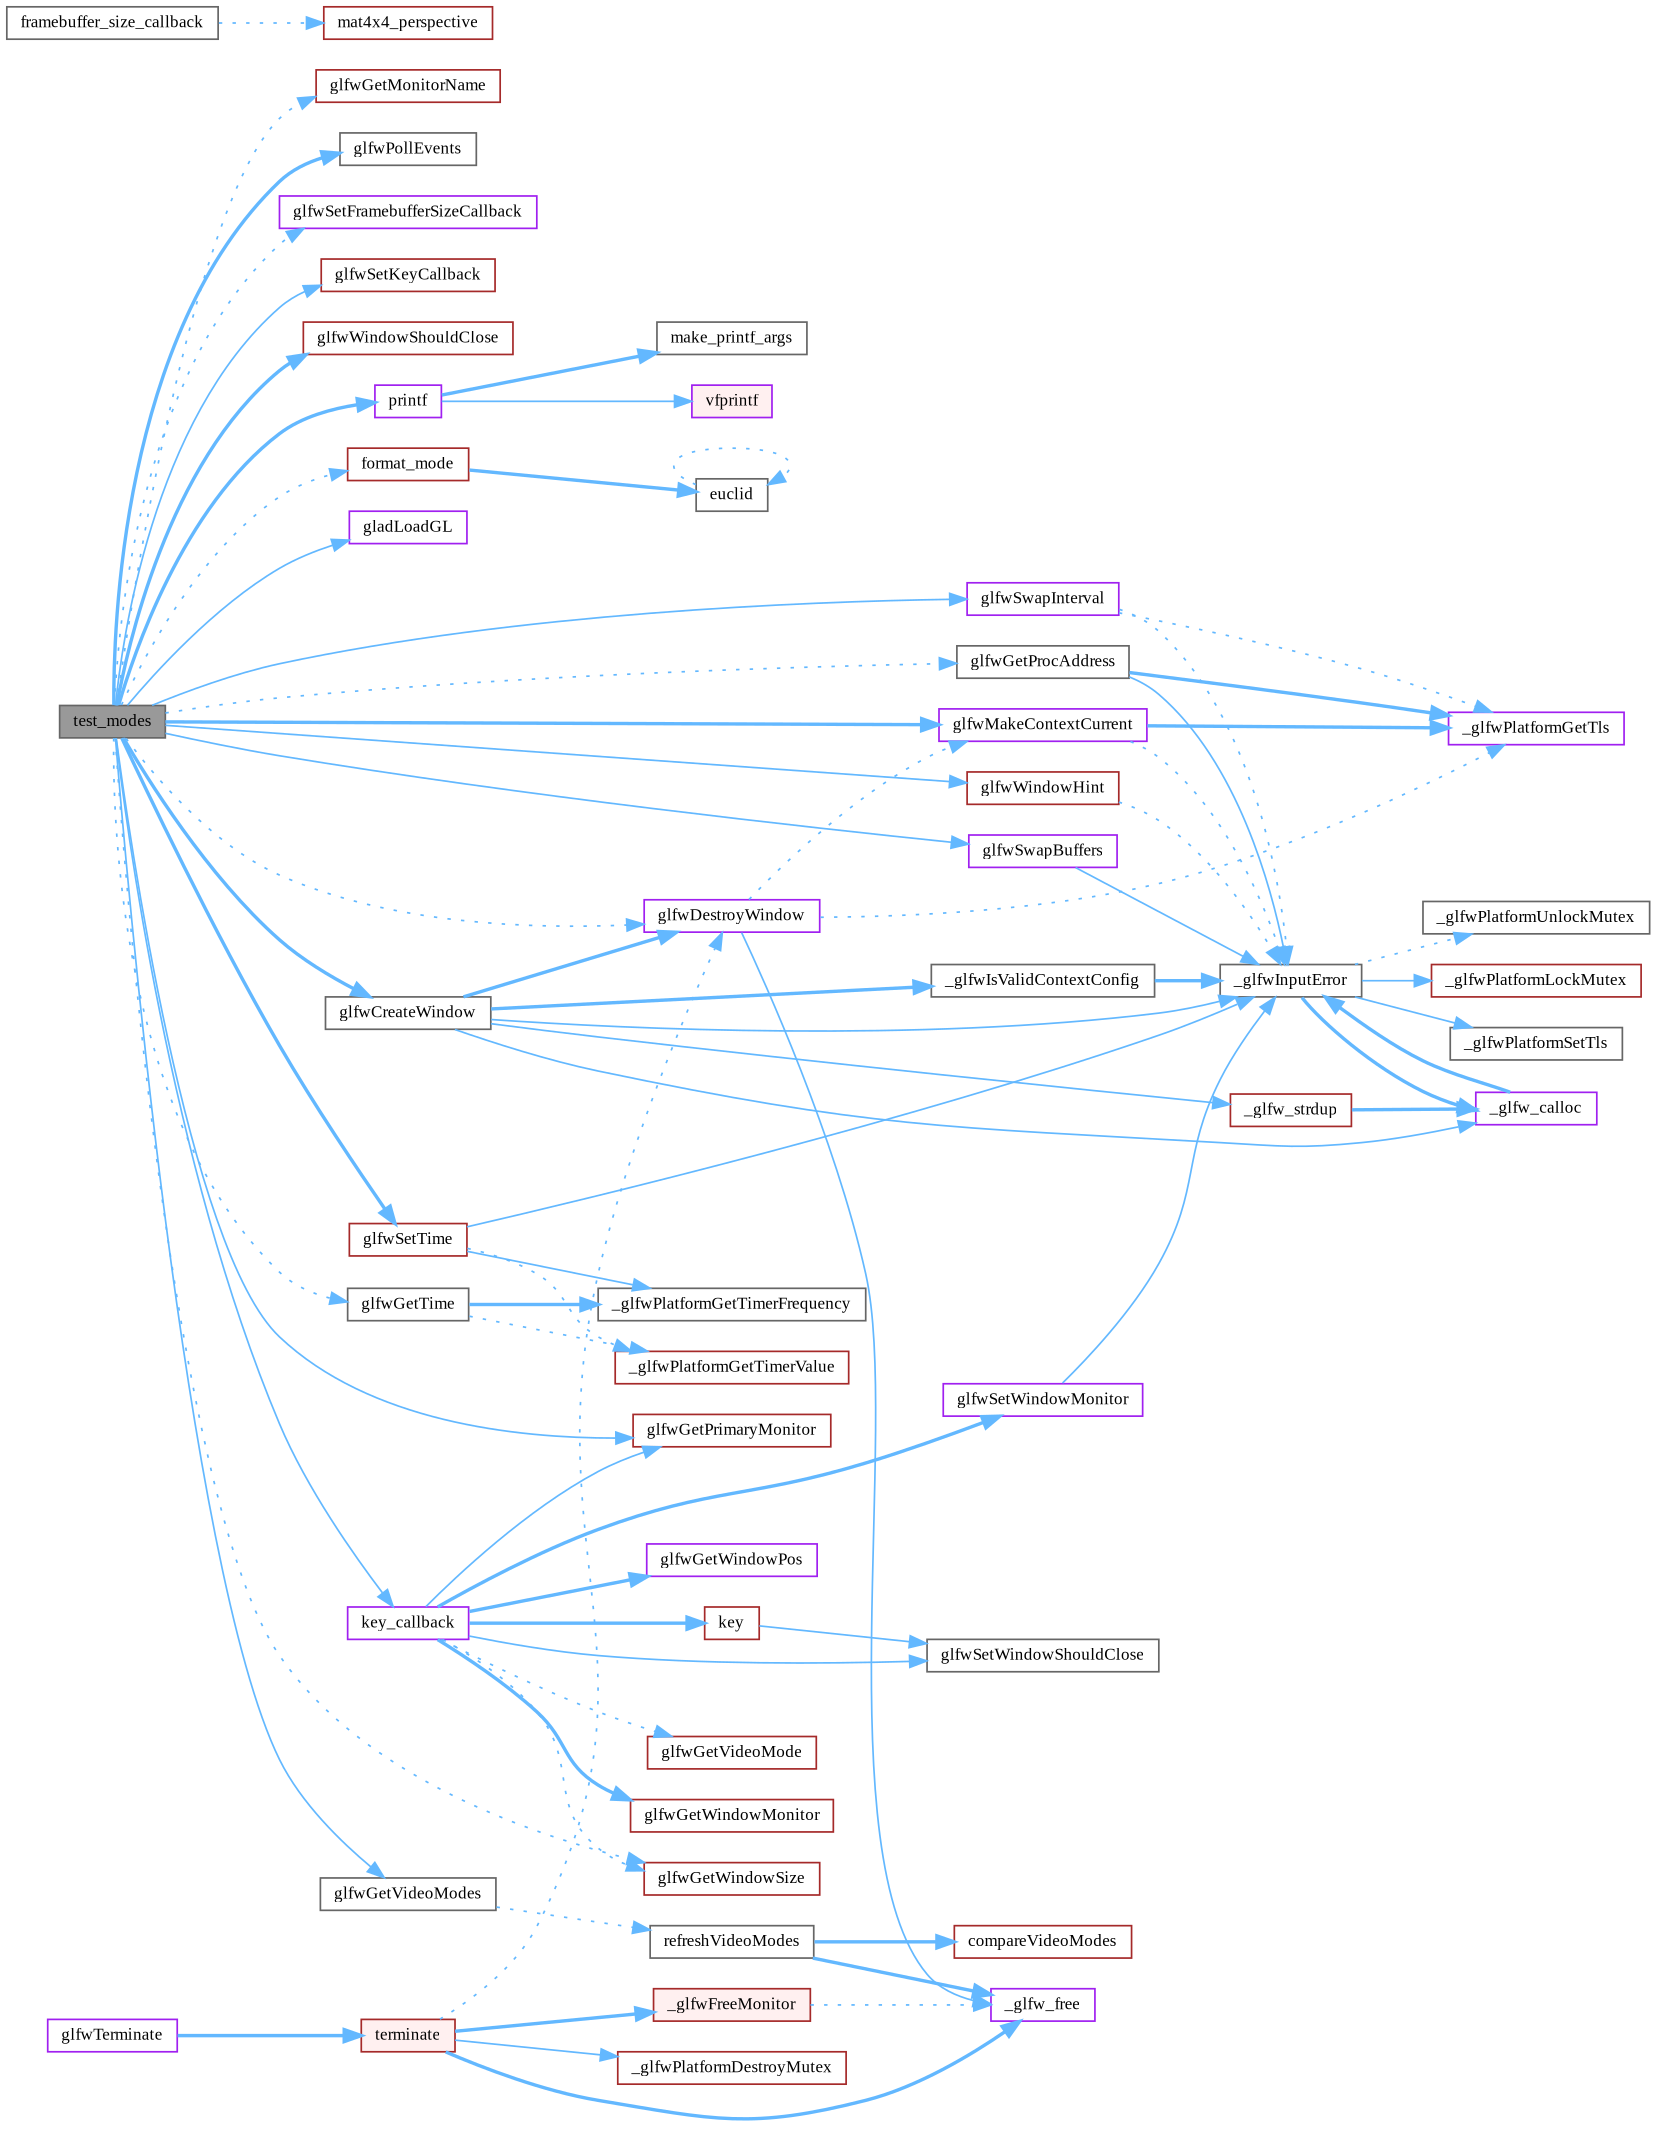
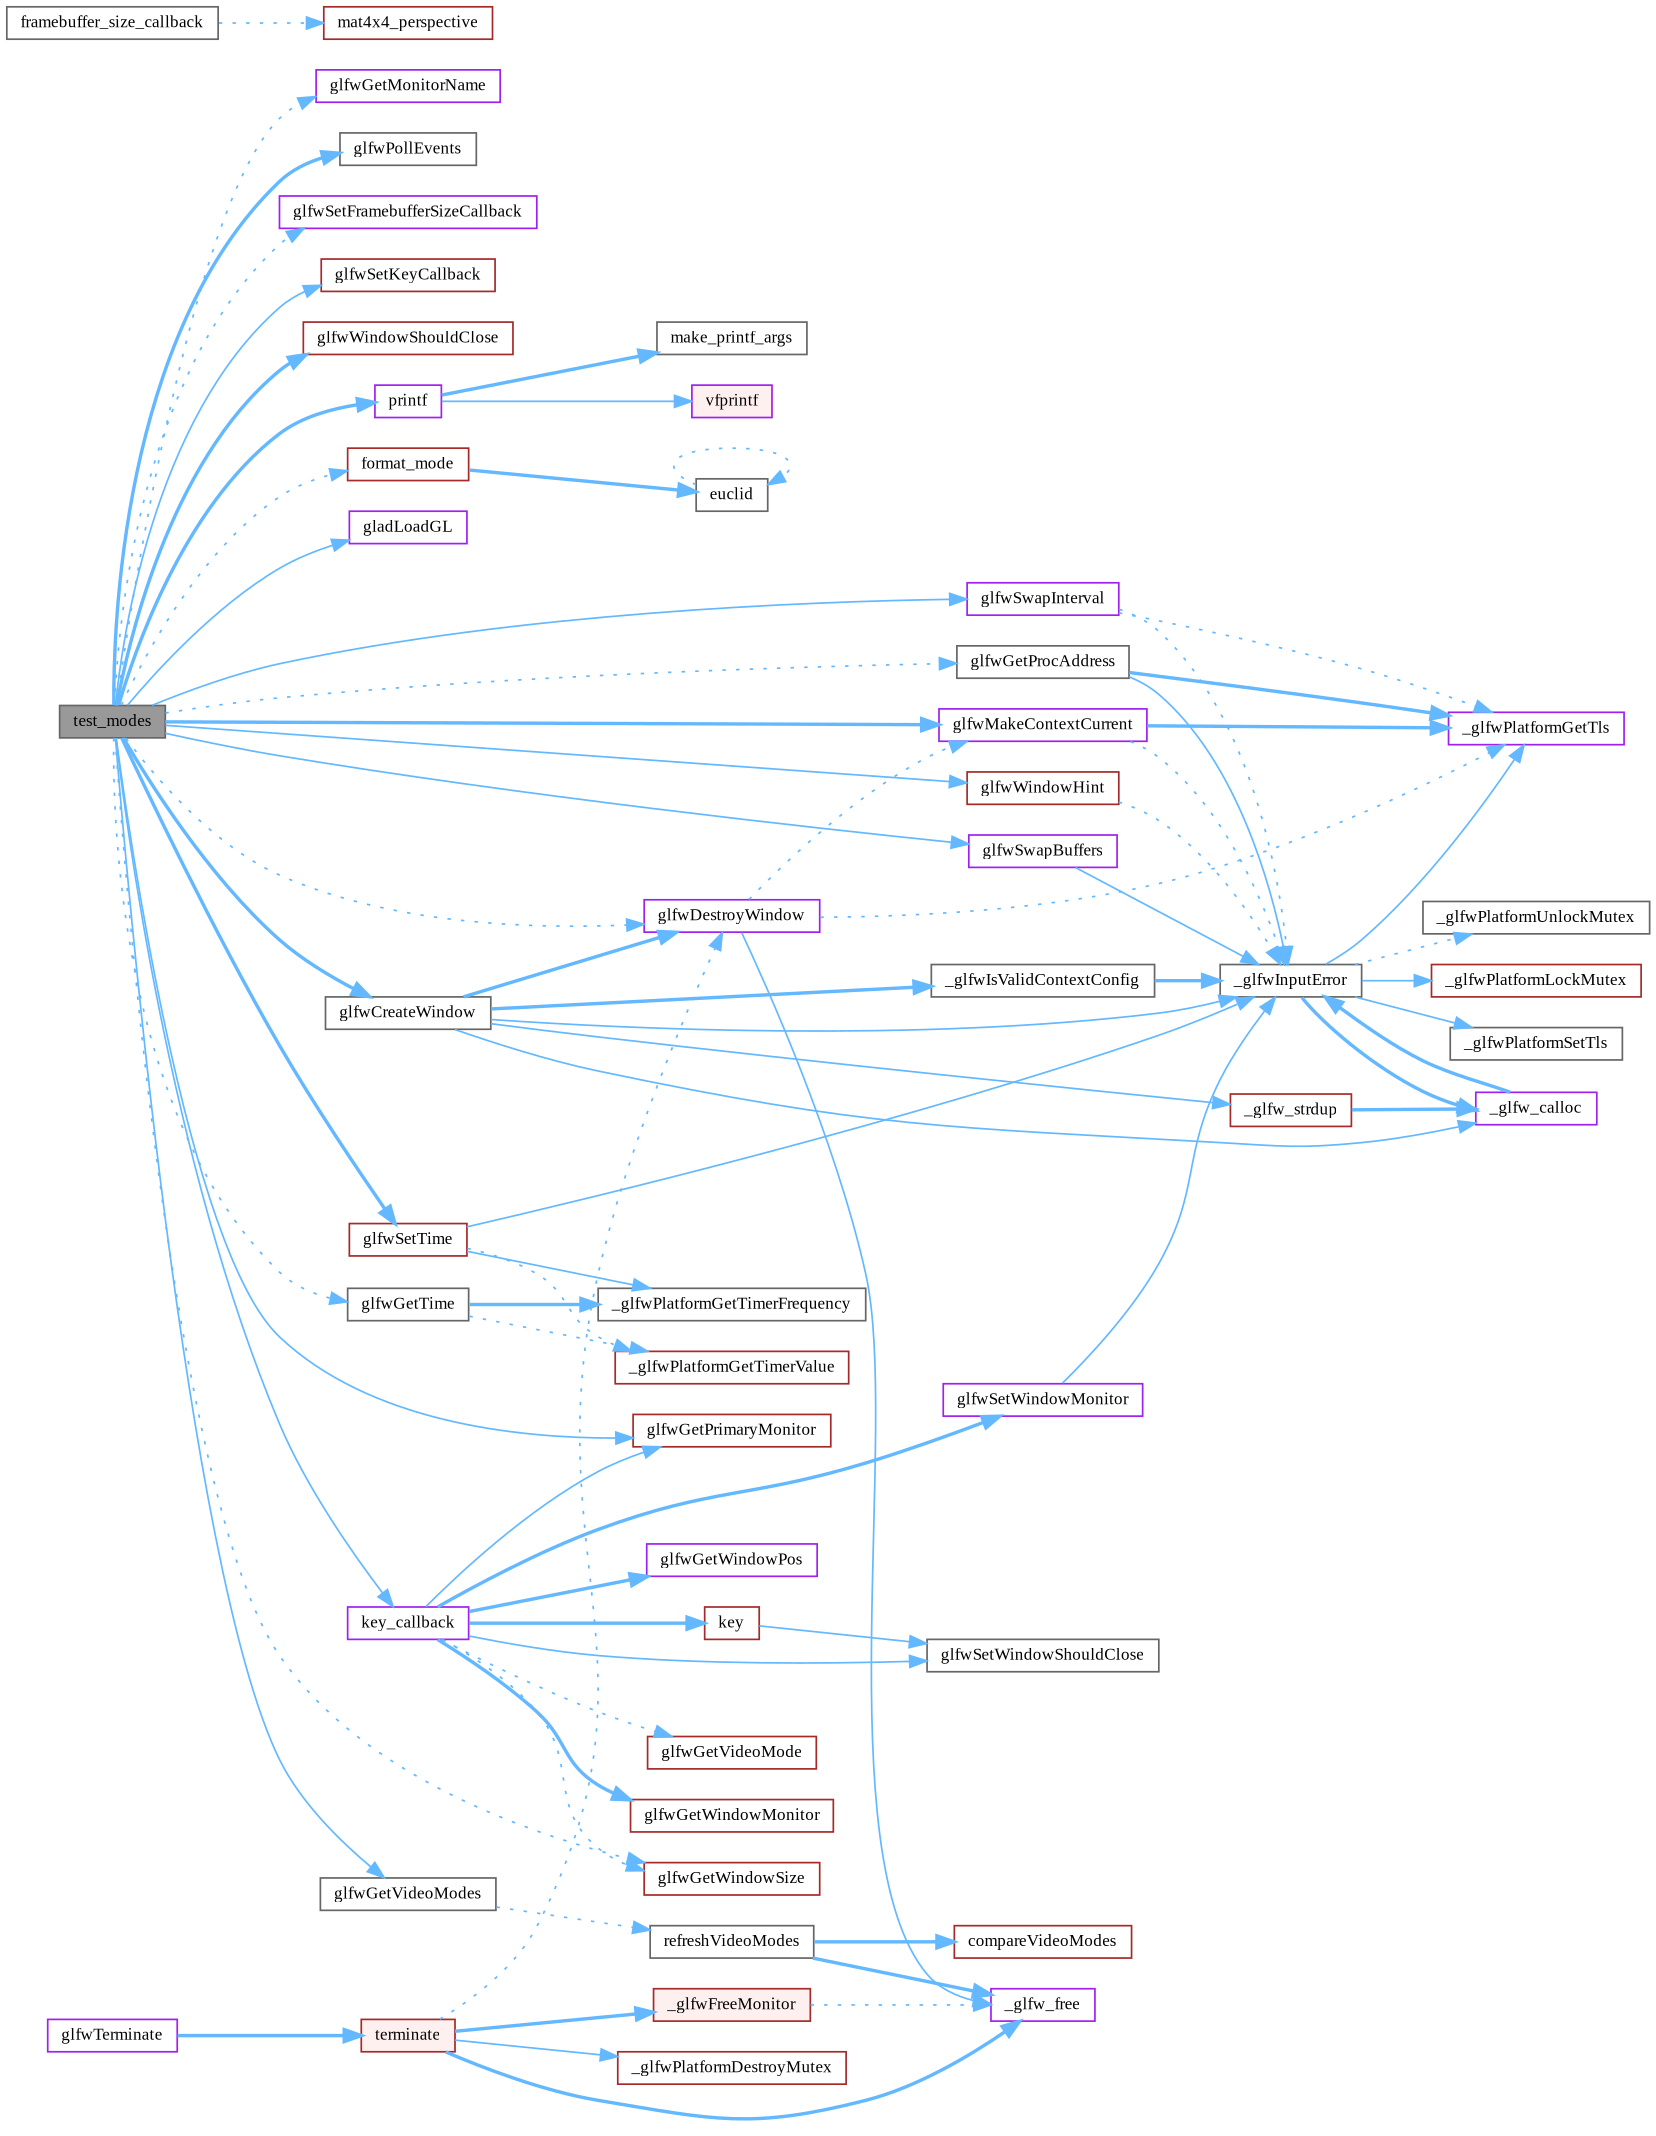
node "glfwGetMonitorName": color brown -> purple
edge "_glfwInputError" -> "_glfwPlatformGetTls": added
